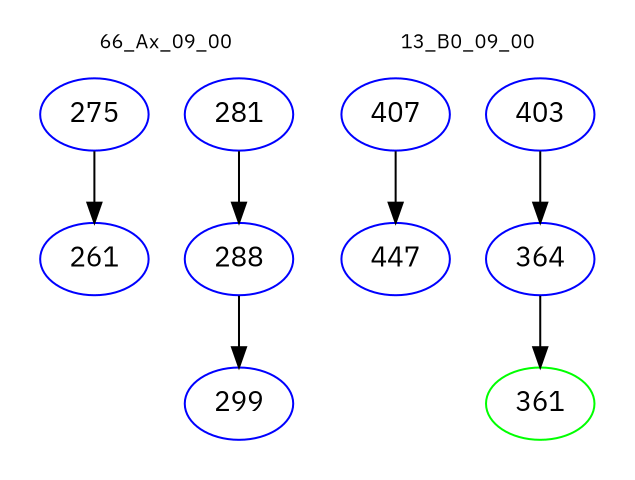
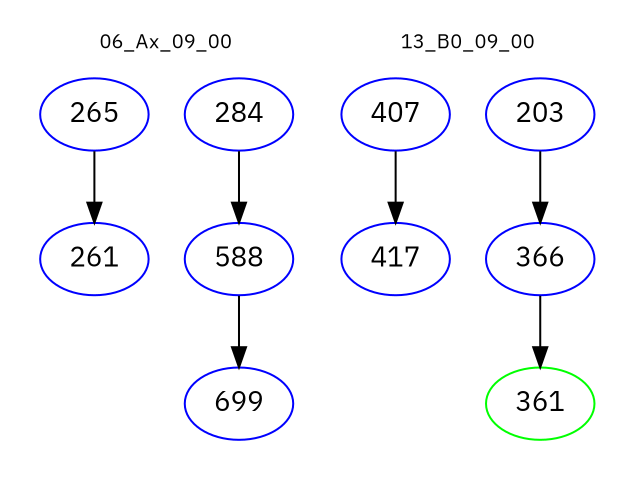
cluster "66_Ax_09_00": label "66_Ax_09_00" -> "06_Ax_09_00"
node "275": label "275" -> "265"
node "281": label "281" -> "284"
node "403": label "403" -> "203"
node "288": label "288" -> "588"
node "447": label "447" -> "417"
node "364": label "364" -> "366"
node "299": label "299" -> "699"
